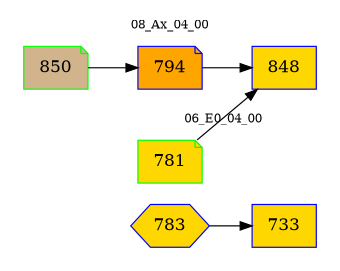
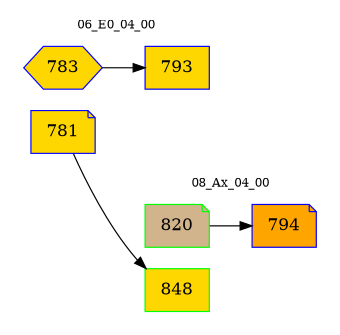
node "850": label "850" -> "820"
edge "794" -> "848": removed
node "848": color blue -> green
node "781": color green -> blue
node "733": label "733" -> "793"
